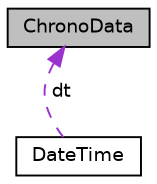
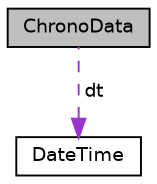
edge "DateTime" -> "ChronoData": reversed
